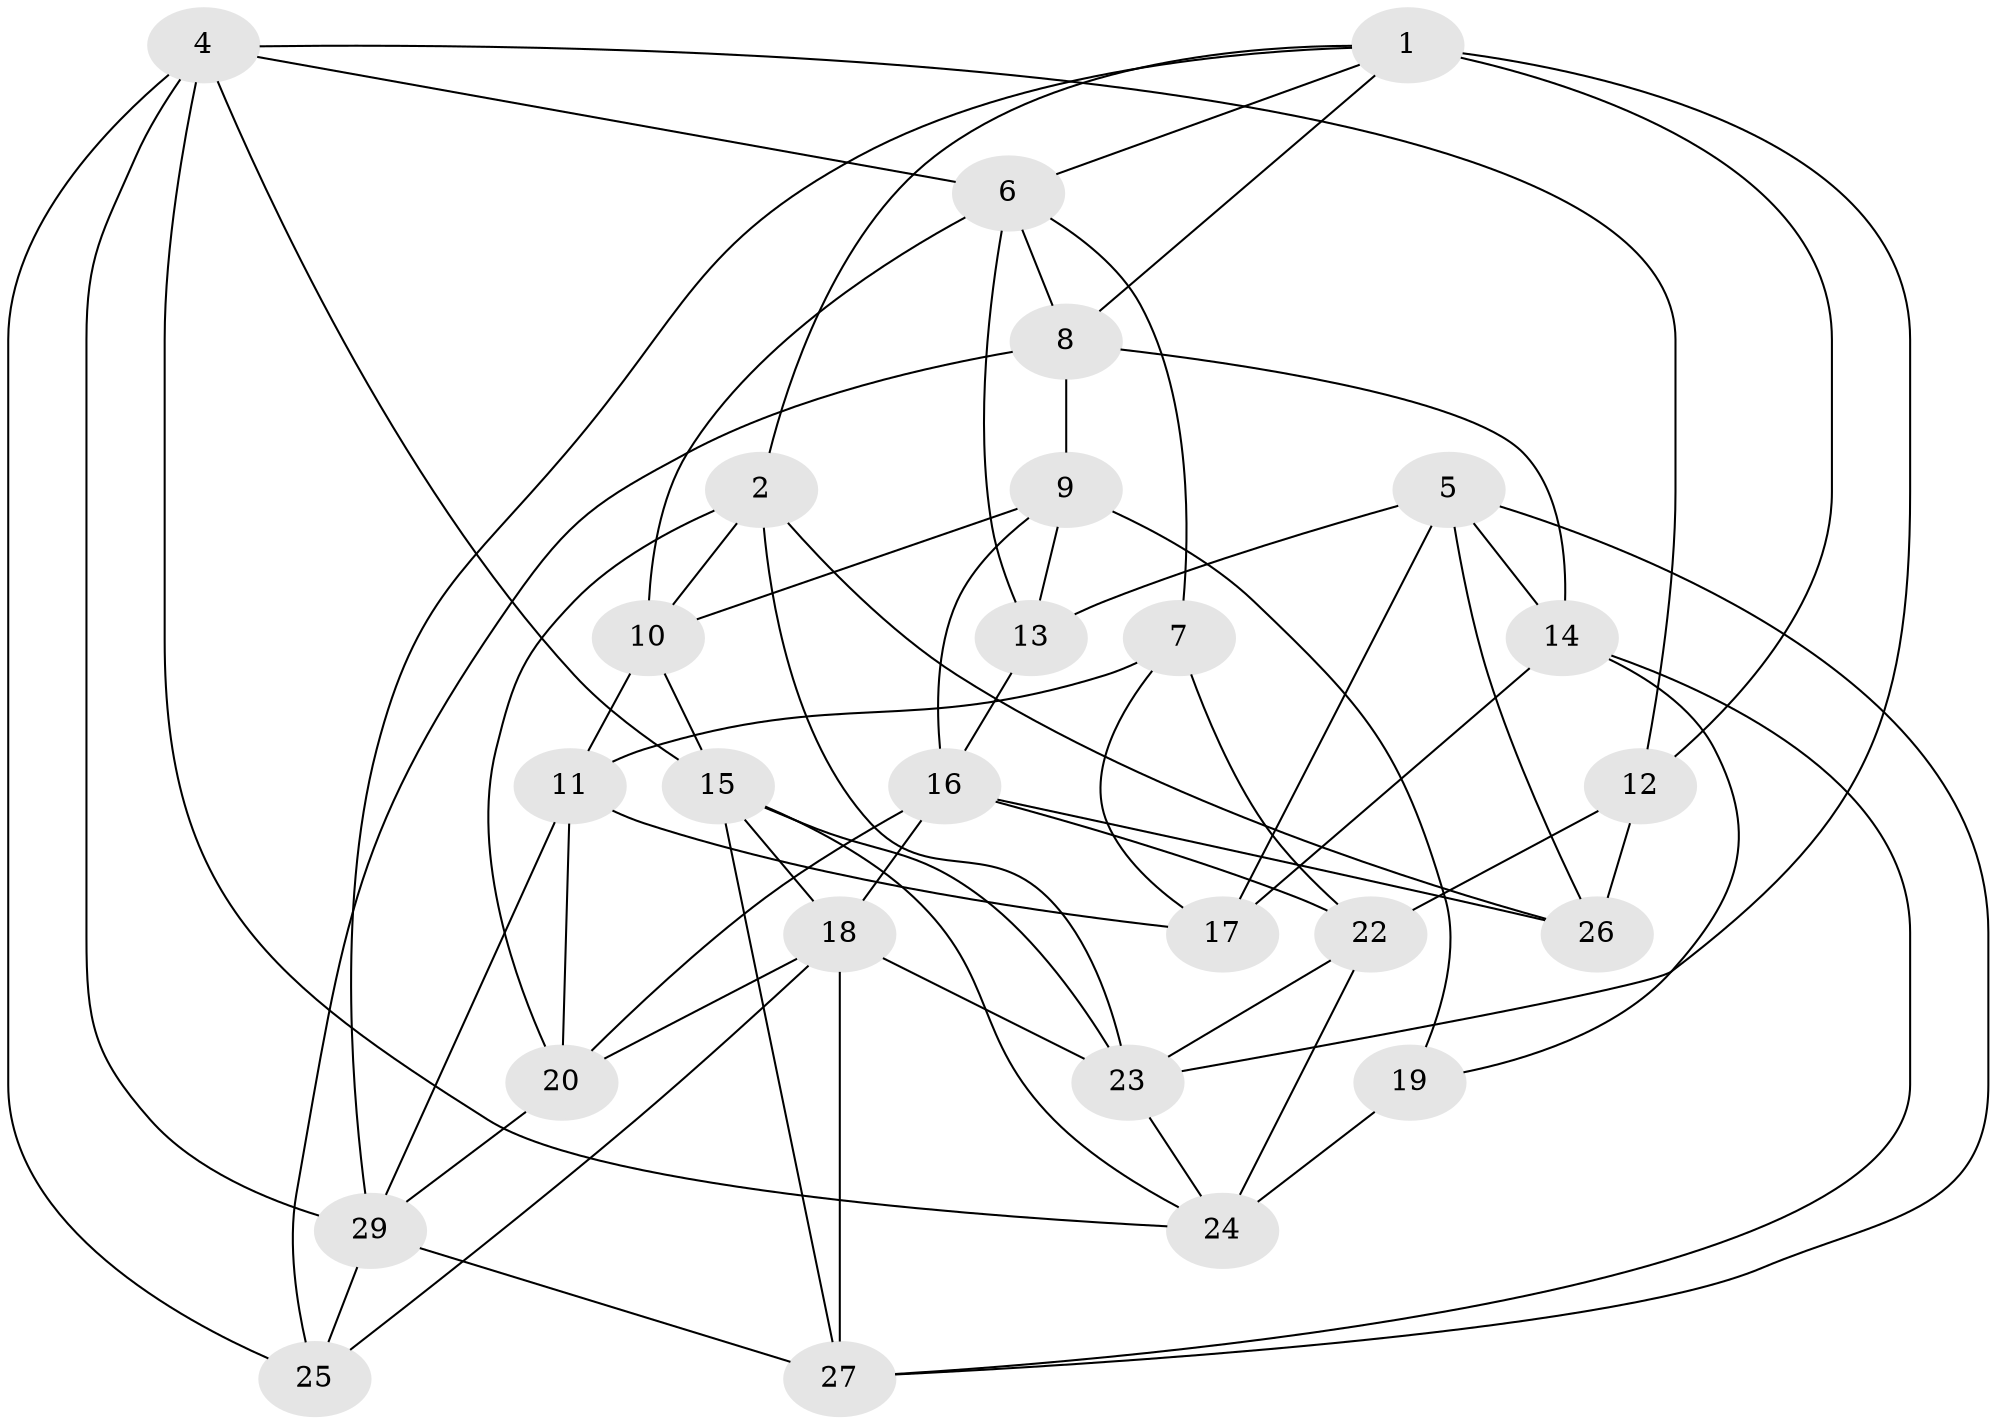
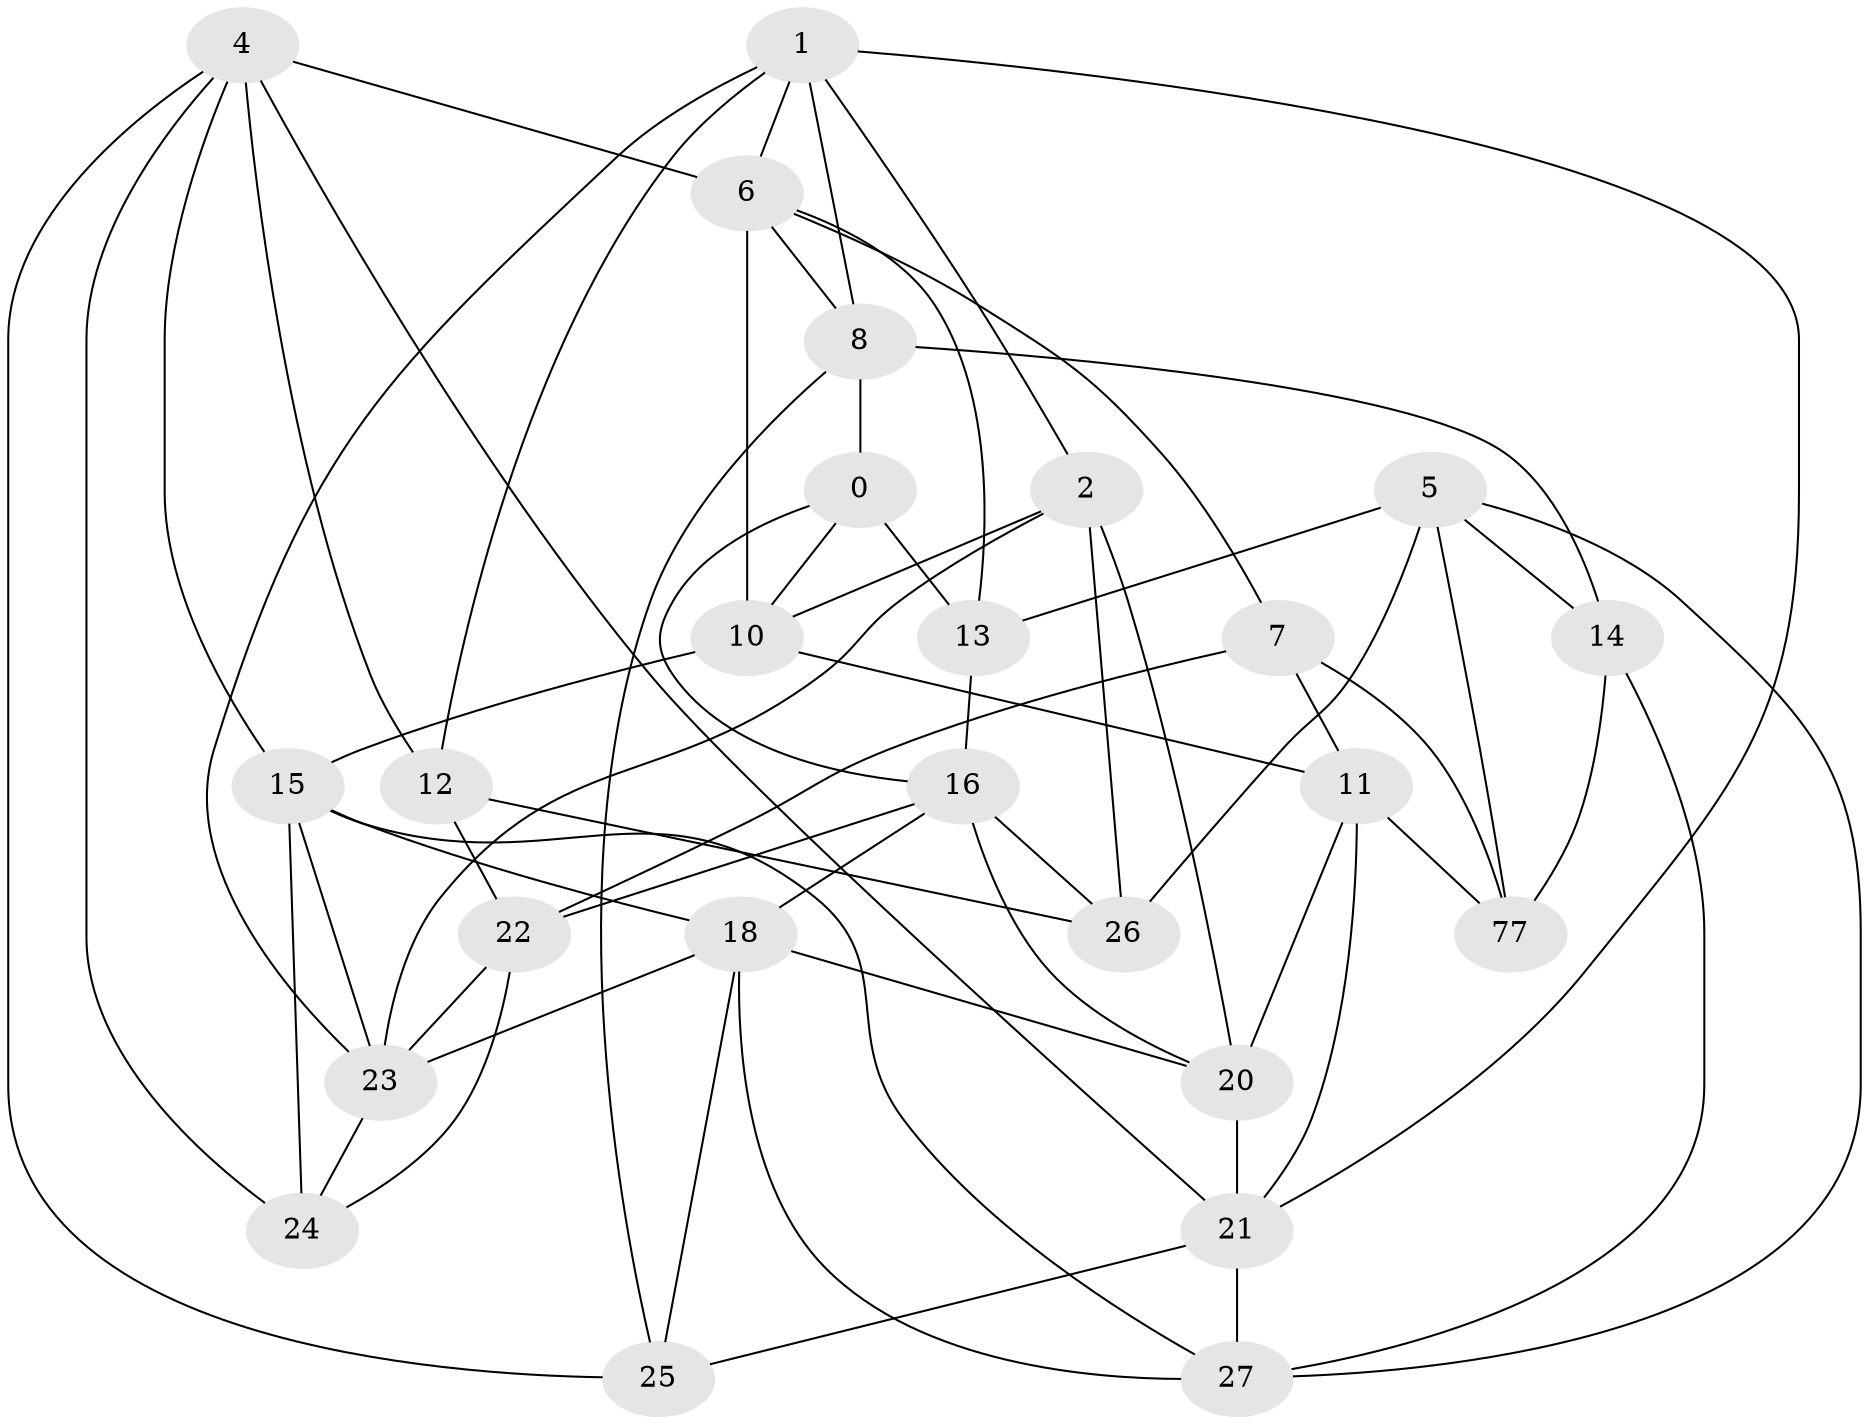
node "9": label "9" -> "0"
node "17": label "17" -> "77"
node "19": removed
node "29": label "29" -> "21"
